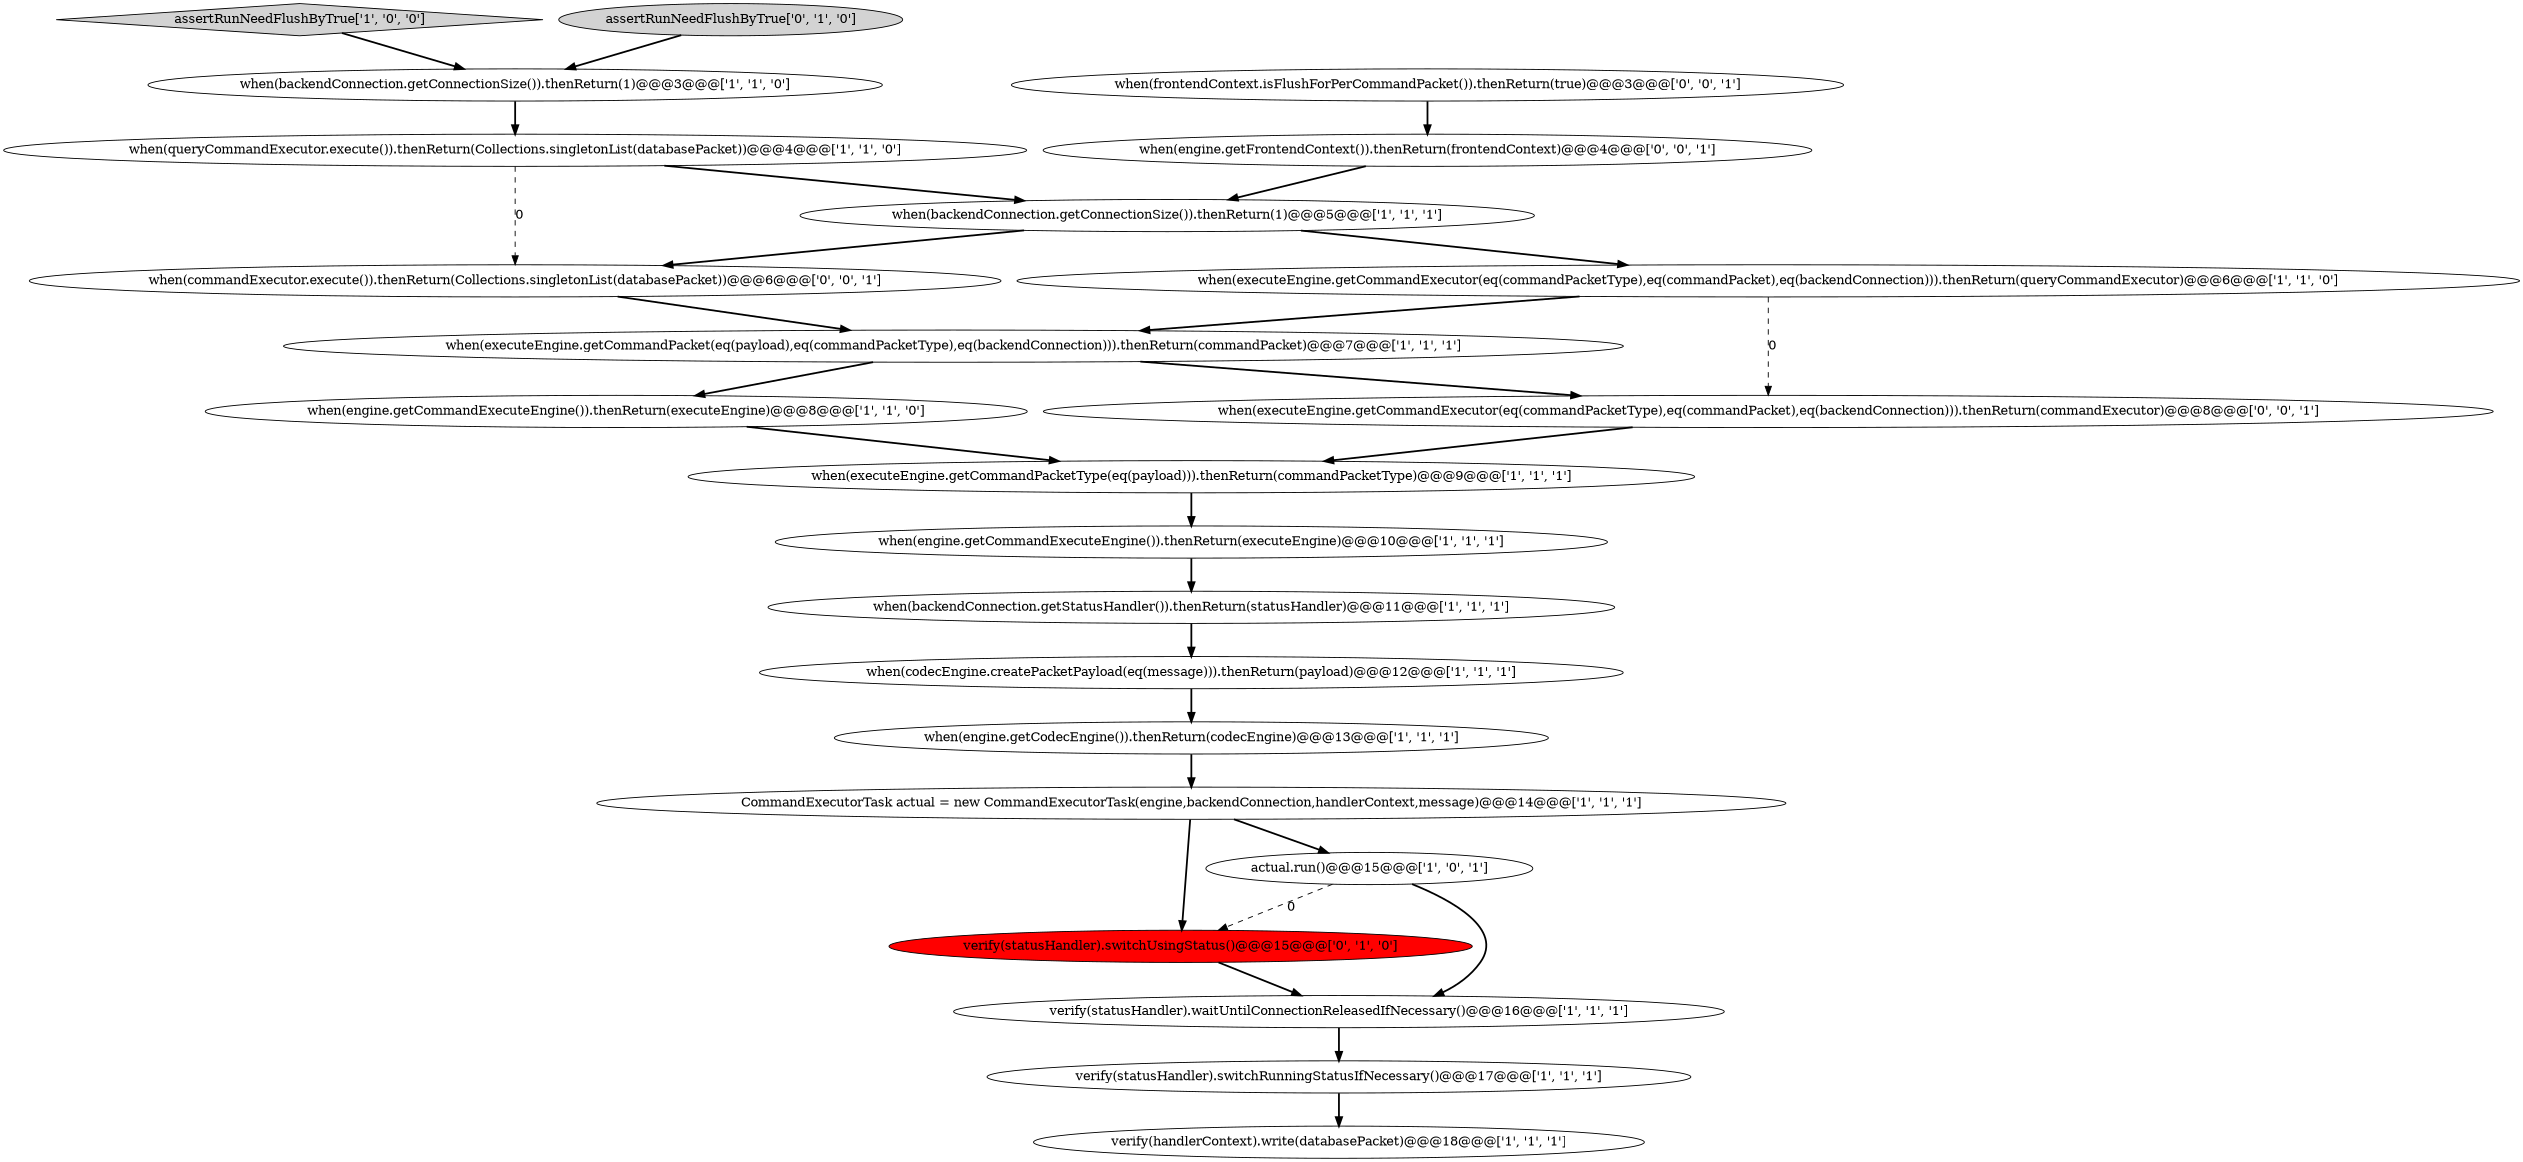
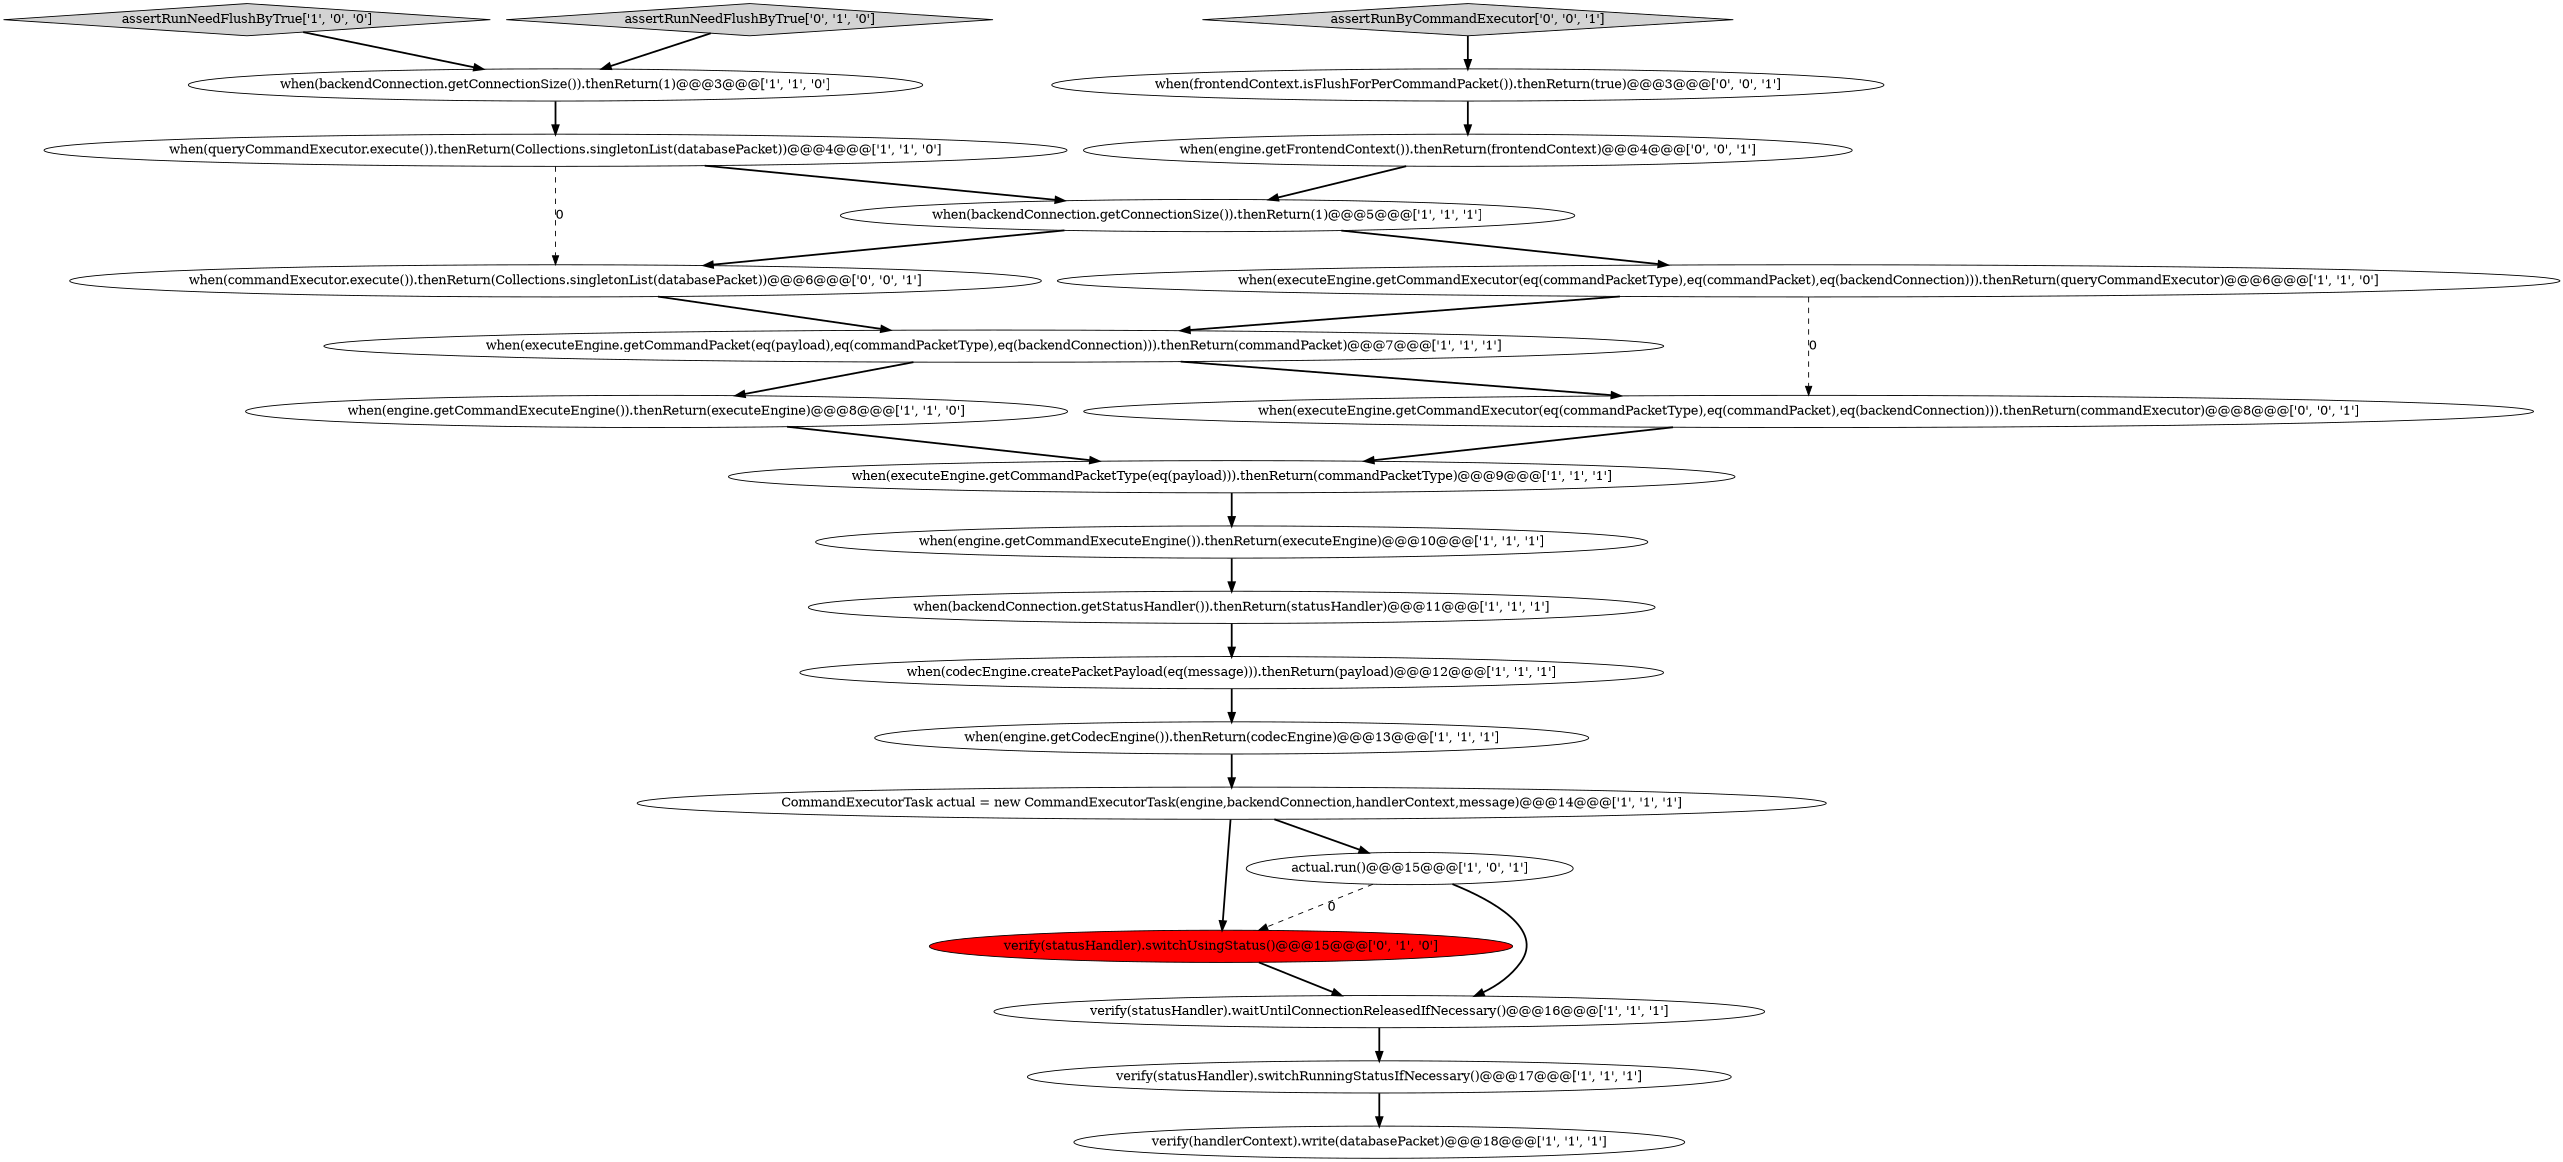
node "assertRunNeedFlushByTrue['0', '1', '0']": shape ellipse -> diamond
node "assertRunByCommandExecutor['0', '0', '1']": added
